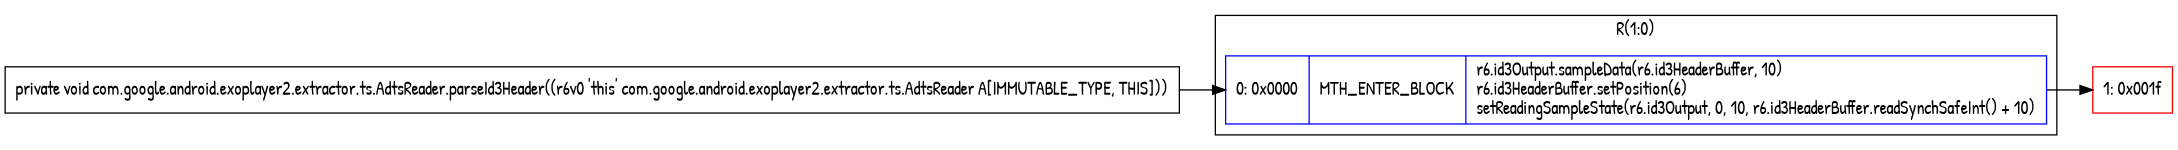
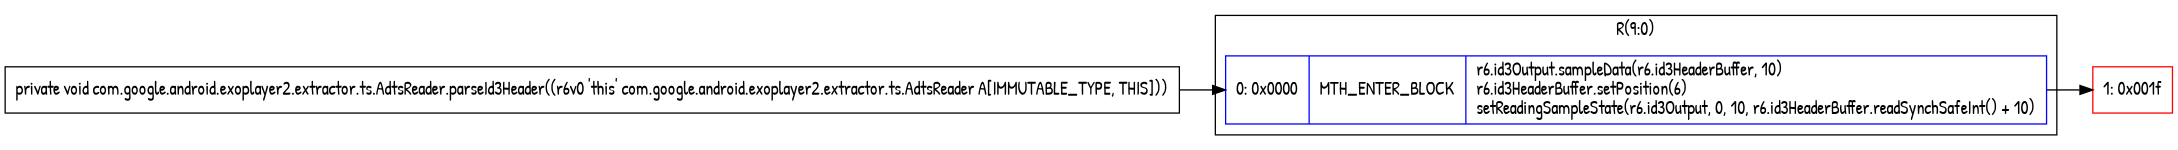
cluster "R(1:0)": label "R(1:0)" -> "R(9:0)"
